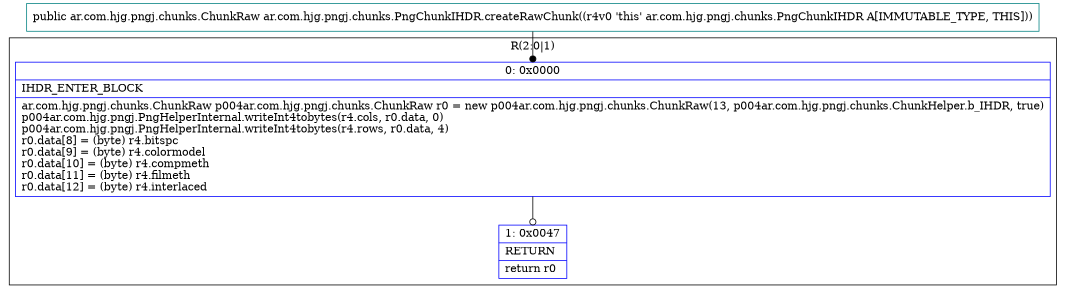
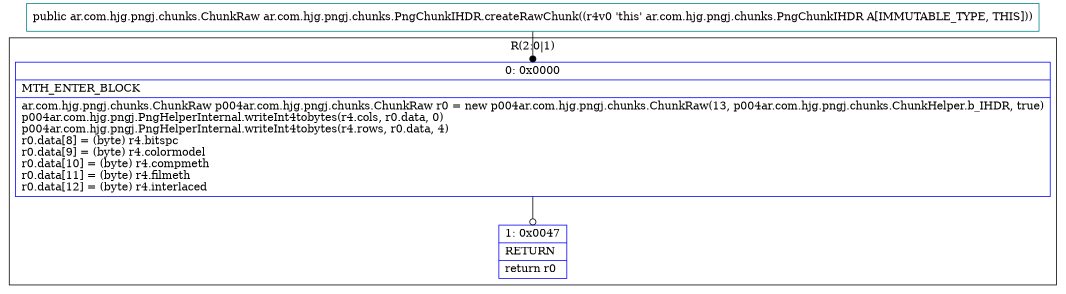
node "0: 0x0000": text "IHDR_ENTER_BLOCK" -> "MTH_ENTER_BLOCK"
